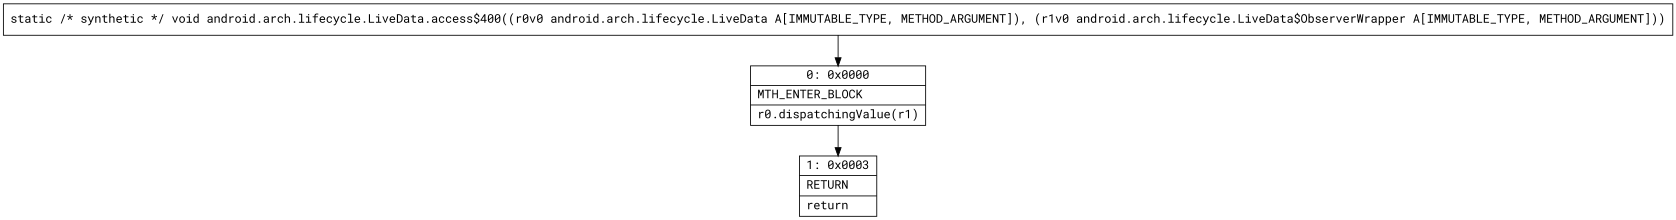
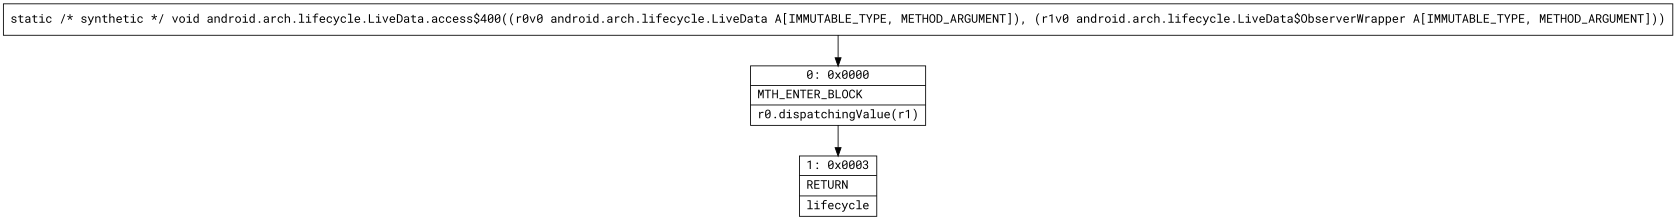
node "1: 0x0003": text "return" -> "lifecycle"
